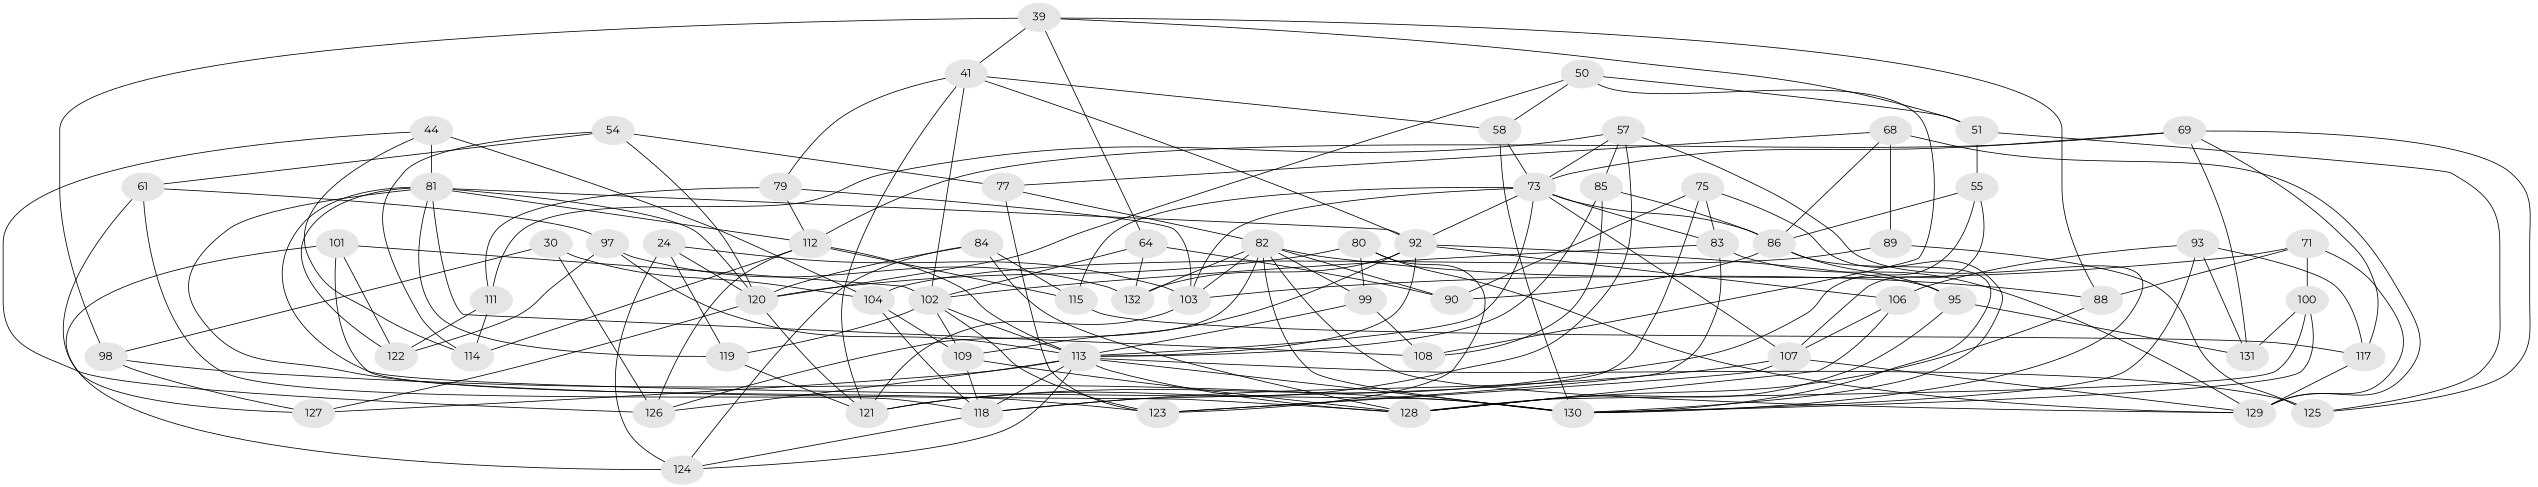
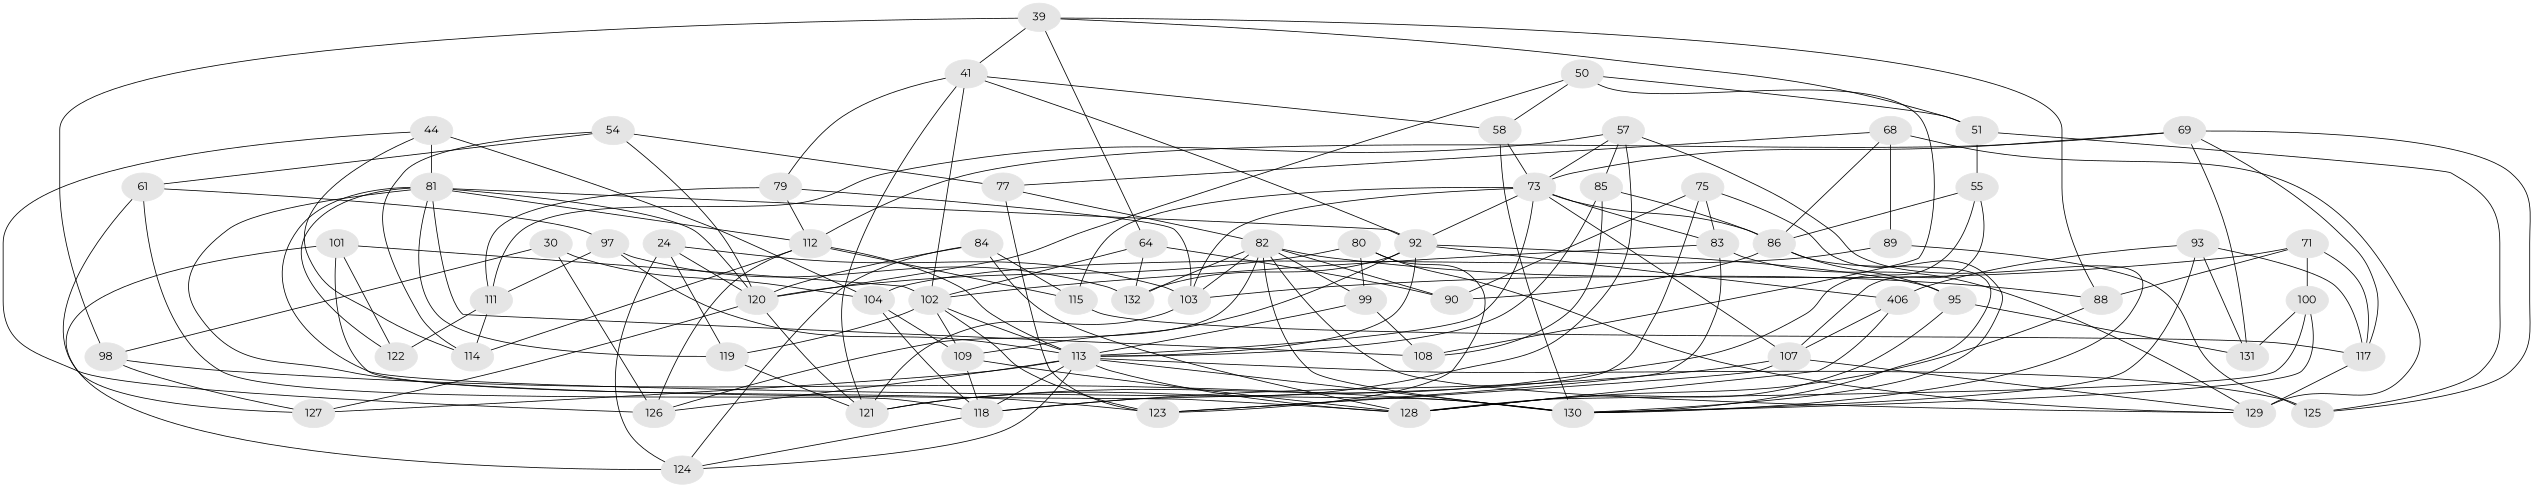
node "106": label "106" -> "406"
edge "97" -- "122": now "97" -- "111"
edge "71" -- "129": now "71" -- "117"
